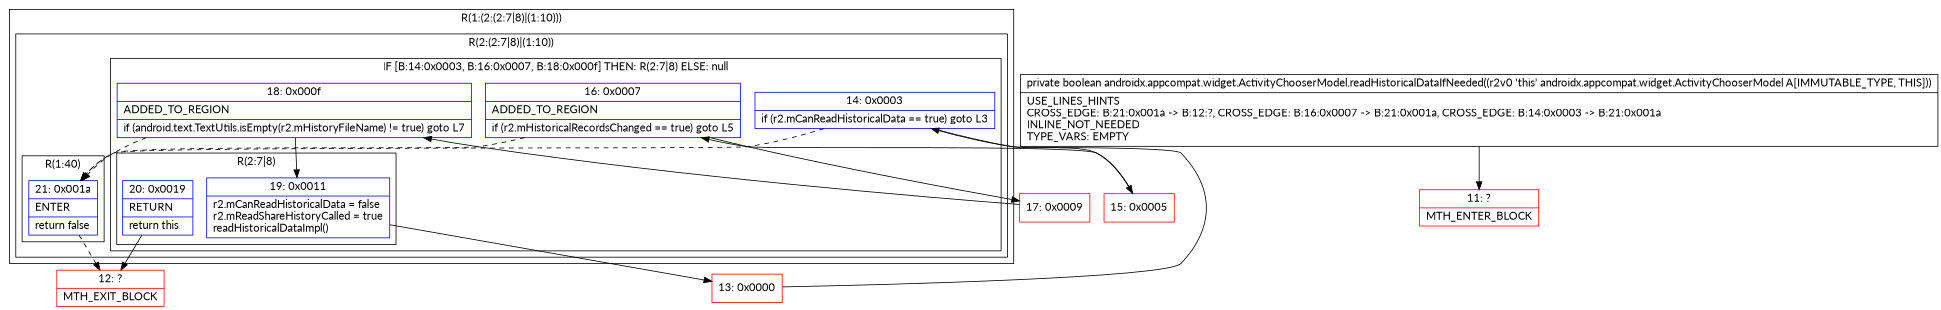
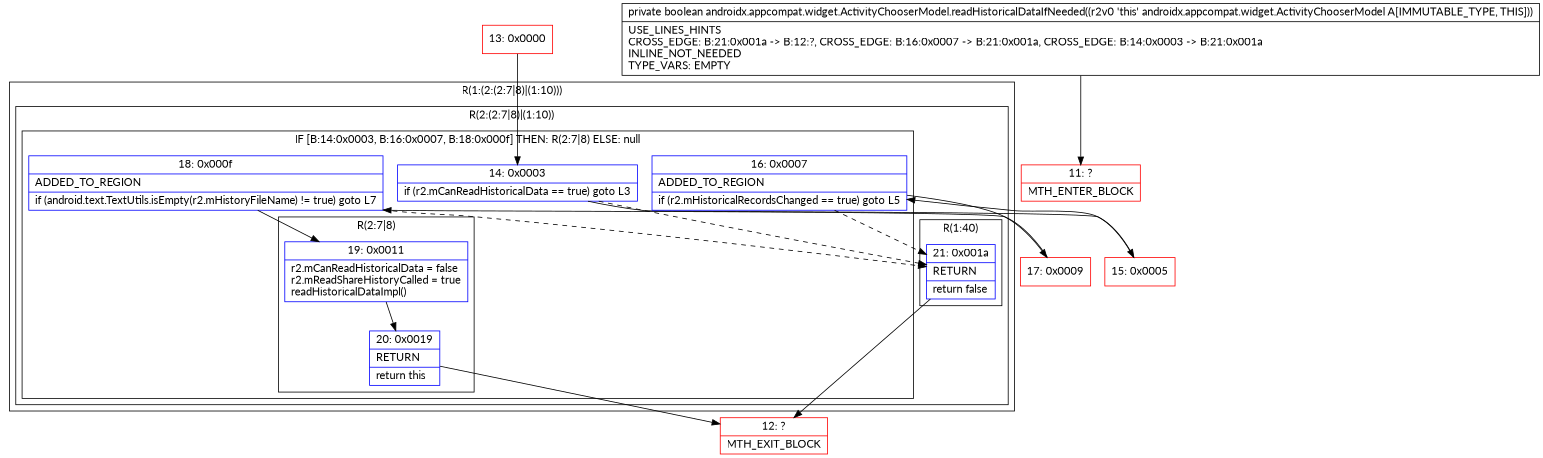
node "21: 0x001a": text "ENTER" -> "RETURN"
edge "19: 0x0011" -> "13: 0x0000": now "19: 0x0011" -> "20: 0x0019"
edge "21: 0x001a" -> "12: ?": style dashed -> solid
